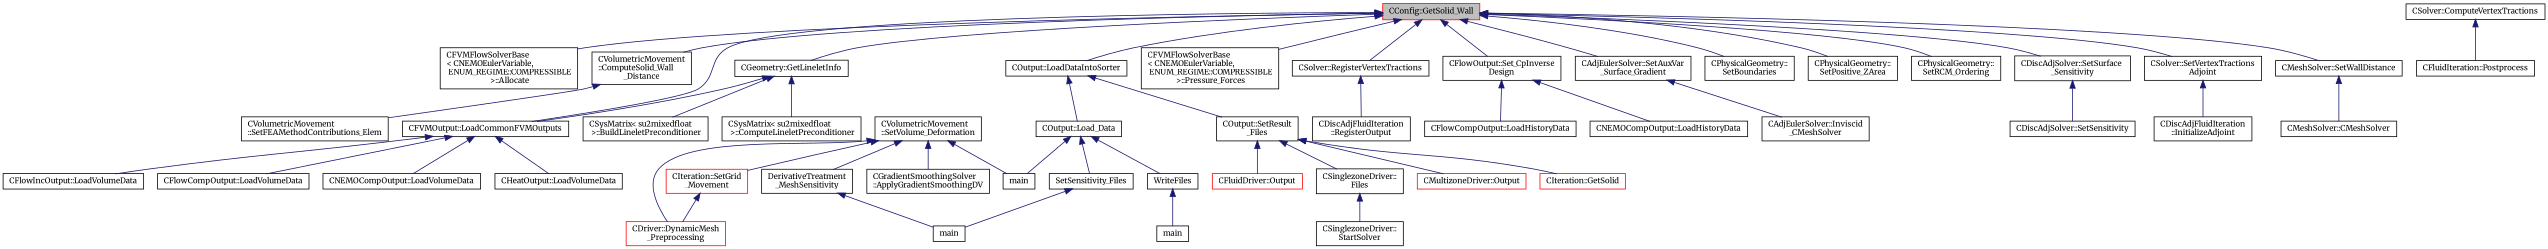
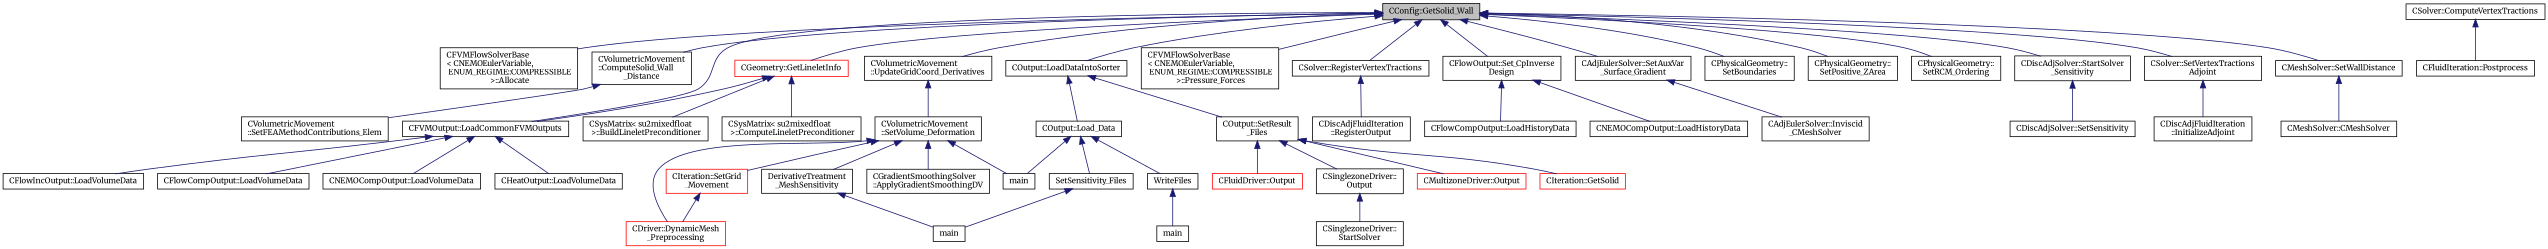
node "CConfig::GetSolid_Wall": color red -> black
node "CGeometry::GetLineletInfo": color black -> red
node "CVolumetricMovement ::UpdateGridCoord_Derivatives": added
node "CDiscAdjSolver::SetSurface _Sensitivity": label "CDiscAdjSolver::SetSurface _Sensitivity" -> "CDiscAdjSolver::StartSolver _Sensitivity"
node "CSinglezoneDriver:: Files": label "CSinglezoneDriver:: Files" -> "CSinglezoneDriver:: Output"
